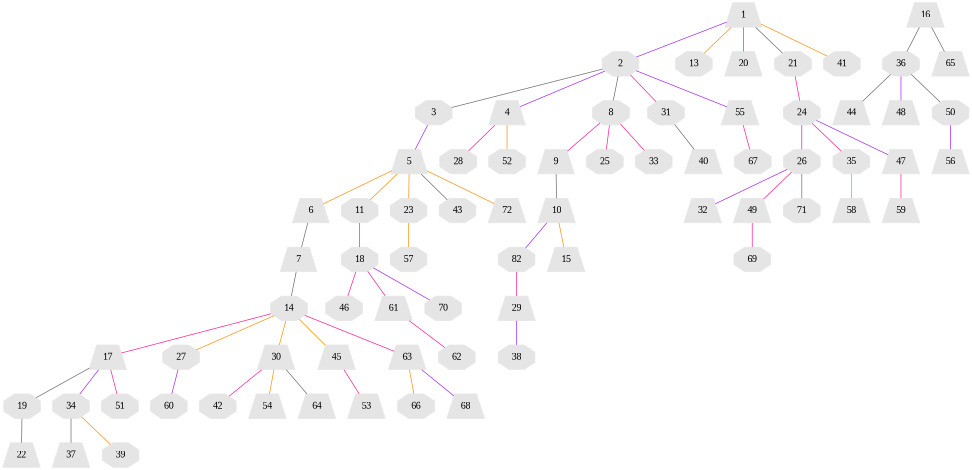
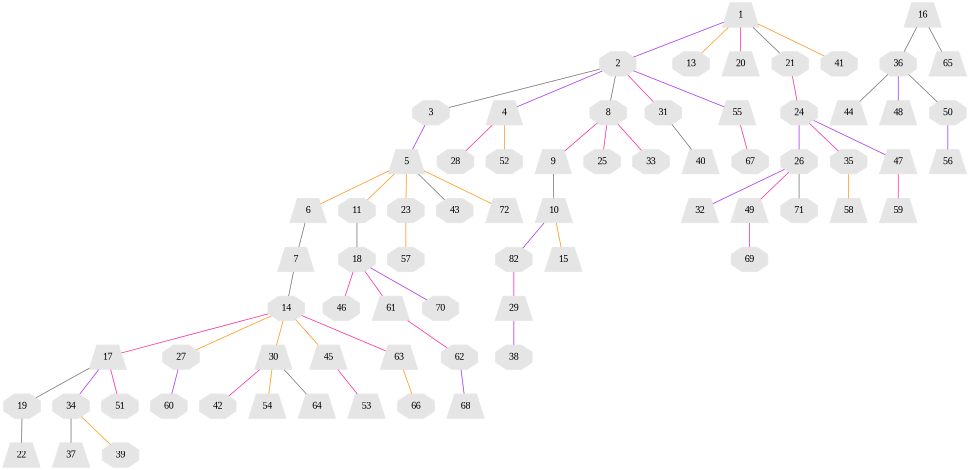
edge "63" -- "68": now "62" -- "68"
